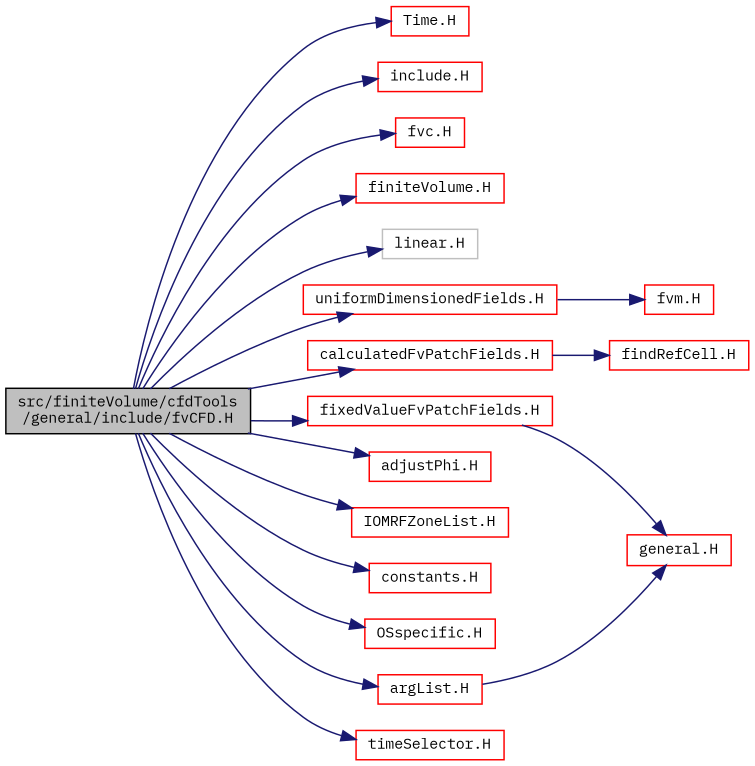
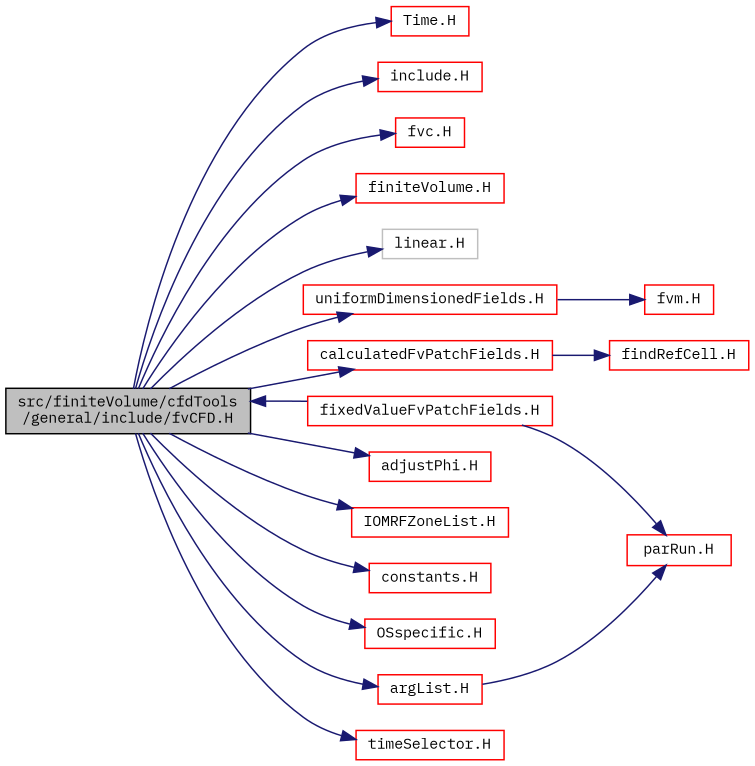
edge "src/finiteVolume/cfdTools /general/include/fvCFD.H" -> "fixedValueFvPatchFields.H": reversed
node "general.H": label "general.H" -> "parRun.H"
